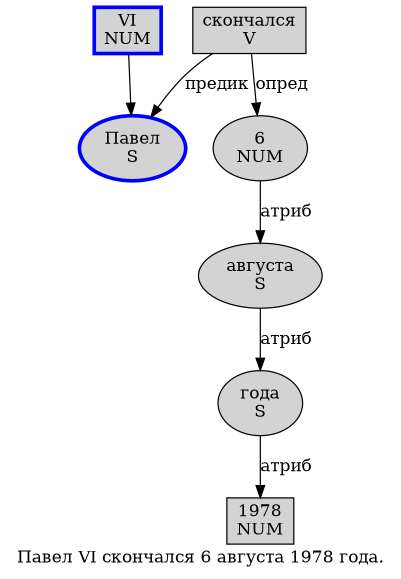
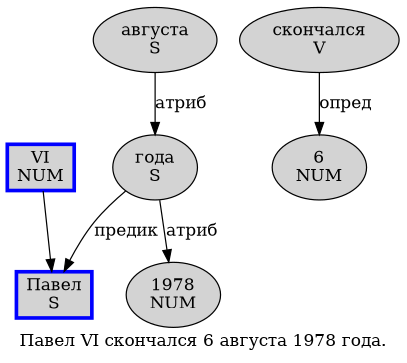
node "скончался V": shape box -> ellipse
edge "скончался V" -> "Павел S": now "года S" -> "Павел S"
node "Павел S": shape ellipse -> box
edge "6 NUM" -> "августа S": removed, label "атриб"
node "1978 NUM": shape box -> ellipse
